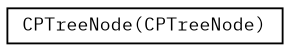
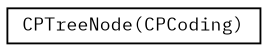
node "CPTreeNode(CPTreeNode)": label "CPTreeNode(CPTreeNode)" -> "CPTreeNode(CPCoding)"
